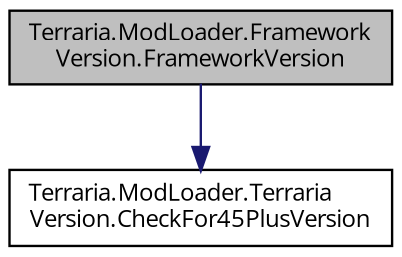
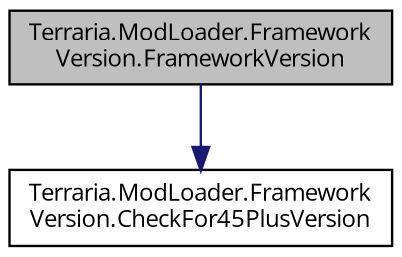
node "Terraria.ModLoader.Terraria Version.CheckFor45PlusVersion": label "Terraria.ModLoader.Terraria Version.CheckFor45PlusVersion" -> "Terraria.ModLoader.Framework Version.CheckFor45PlusVersion"
